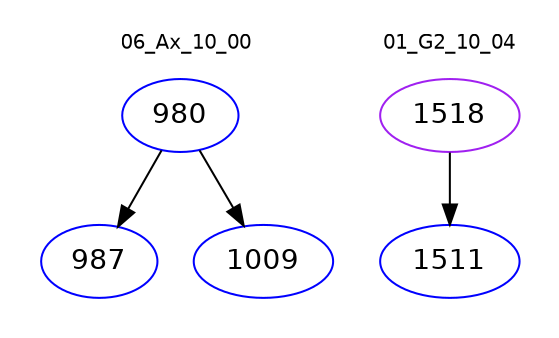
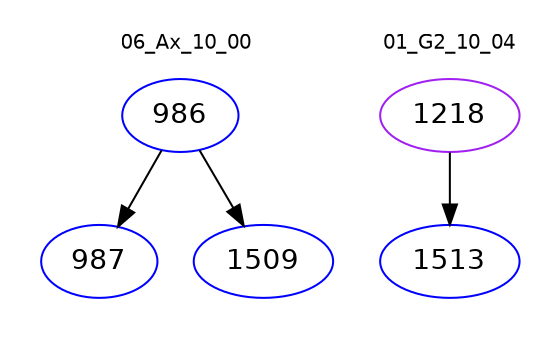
node "980": label "980" -> "986"
node "1518": label "1518" -> "1218"
node "1009": label "1009" -> "1509"
node "1511": label "1511" -> "1513"
